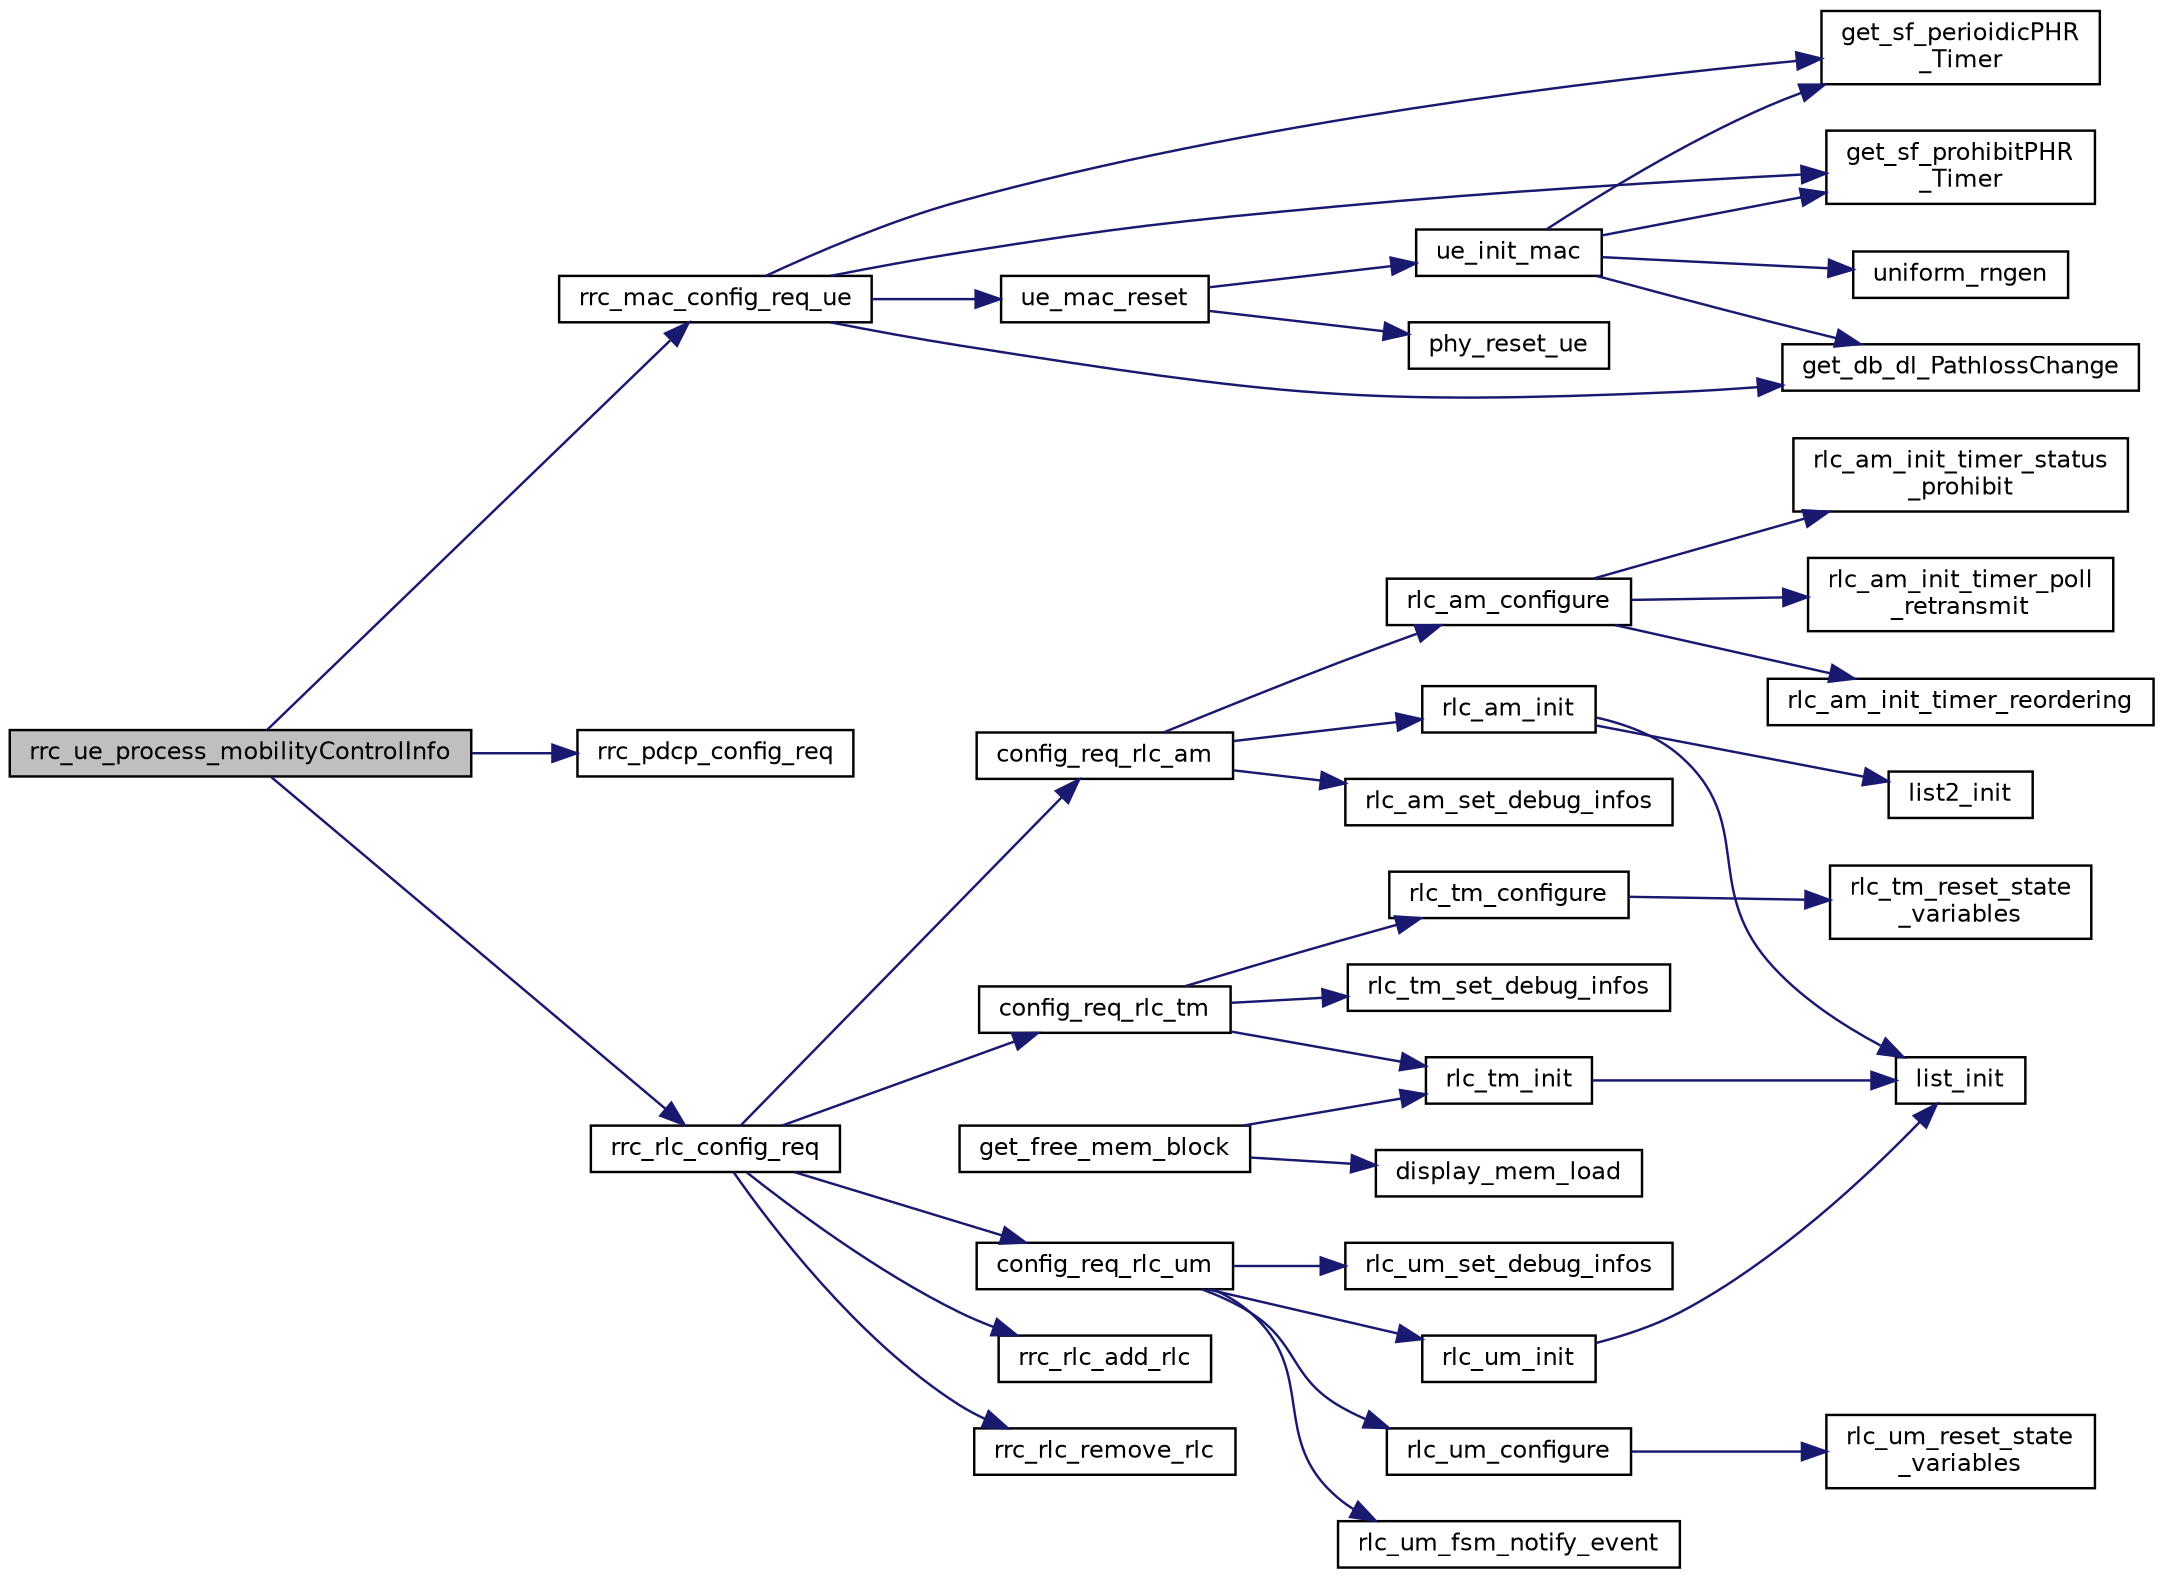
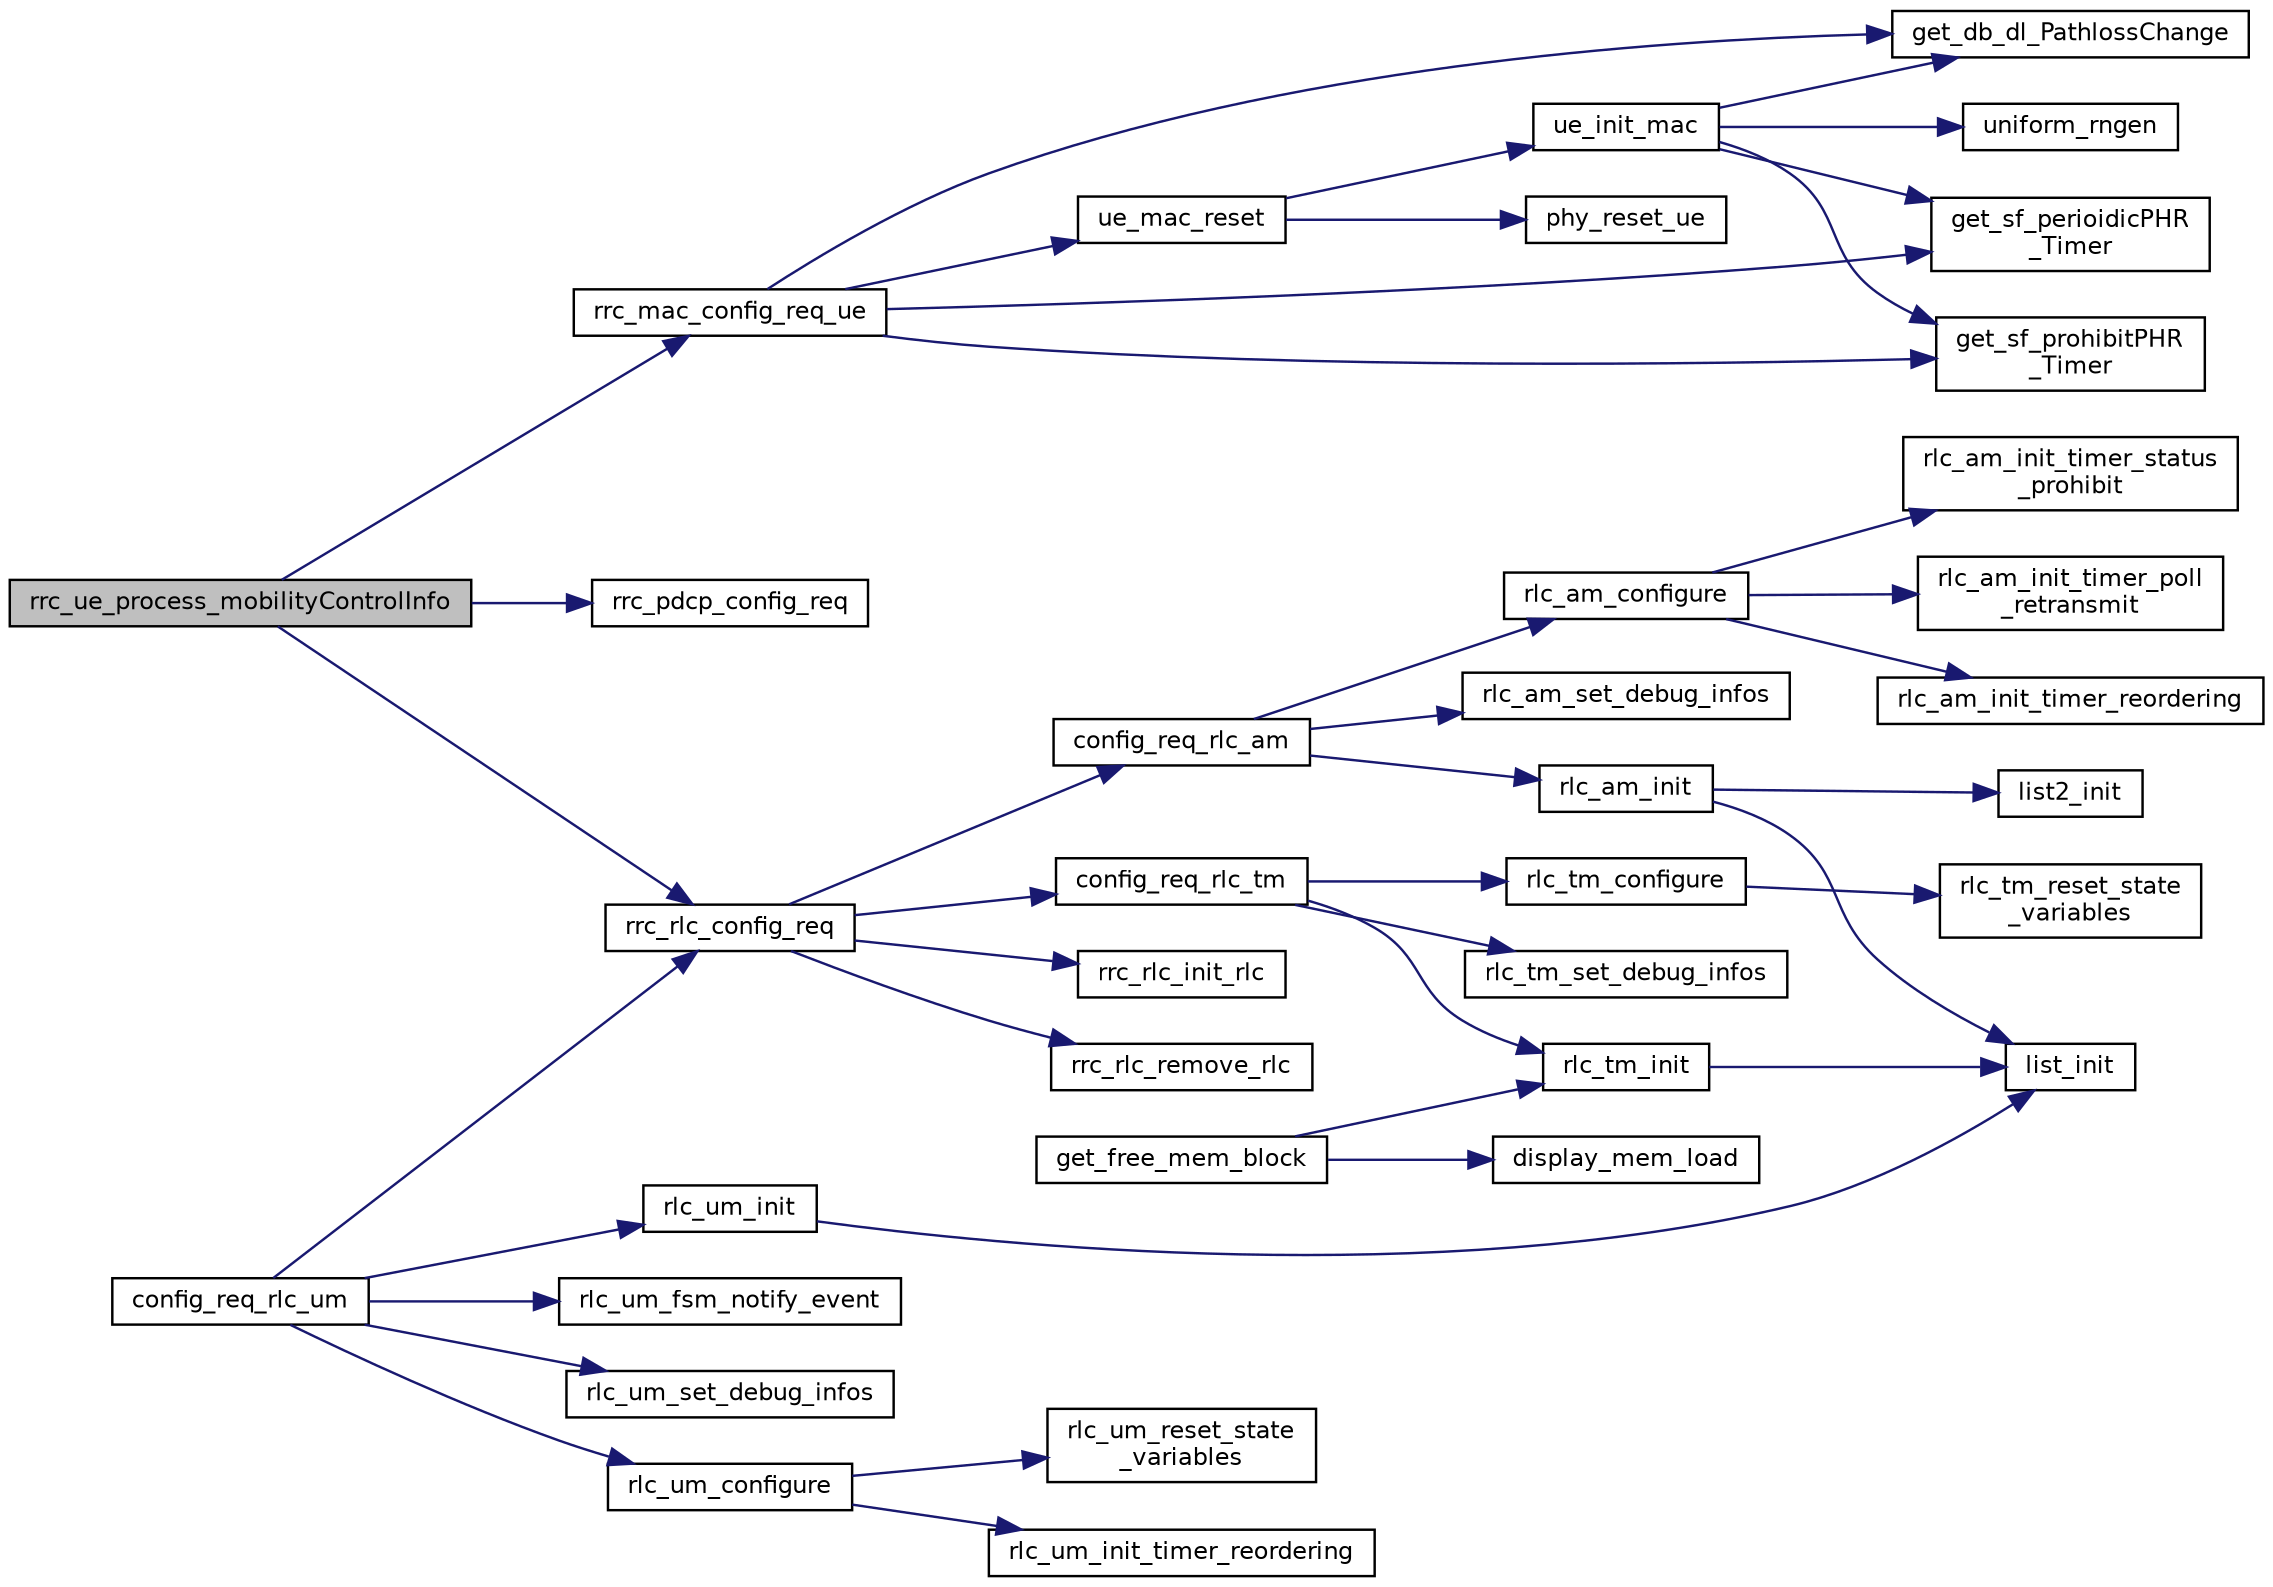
edge "rrc_rlc_config_req" -> "config_req_rlc_um": reversed
node "rrc_rlc_add_rlc": label "rrc_rlc_add_rlc" -> "rrc_rlc_init_rlc"
node "rlc_um_init_timer_reordering": added
